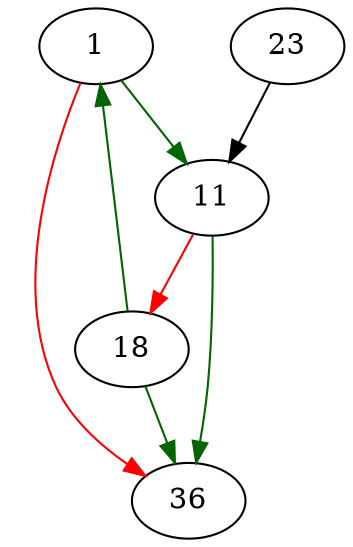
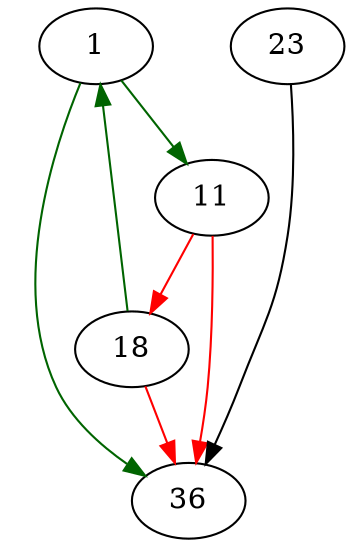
edge "23" -> "11": now "23" -> "36"
edge "1" -> "36": color red -> darkgreen
edge "11" -> "36": color darkgreen -> red
edge "18" -> "36": color darkgreen -> red
